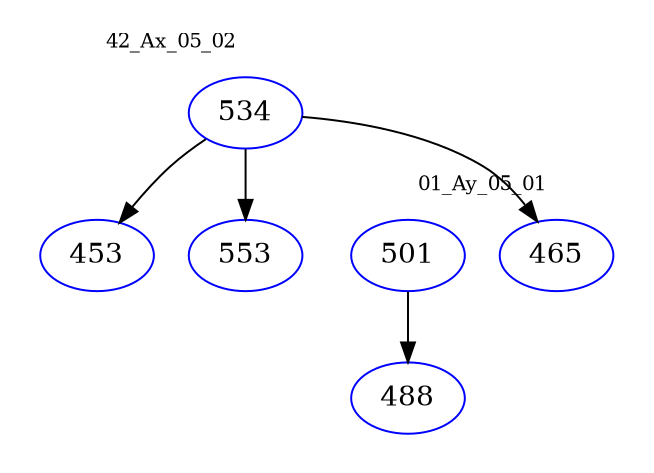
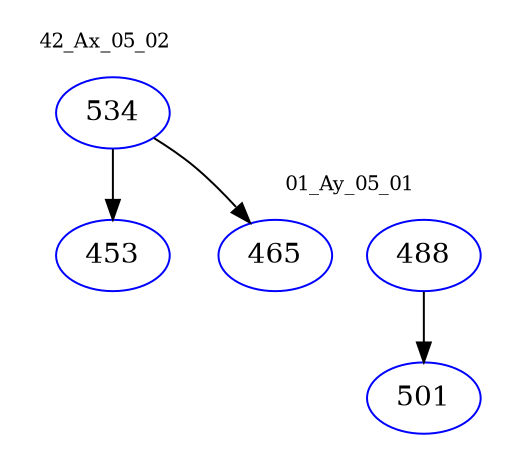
node "553": removed
edge "501" -> "488": reversed
